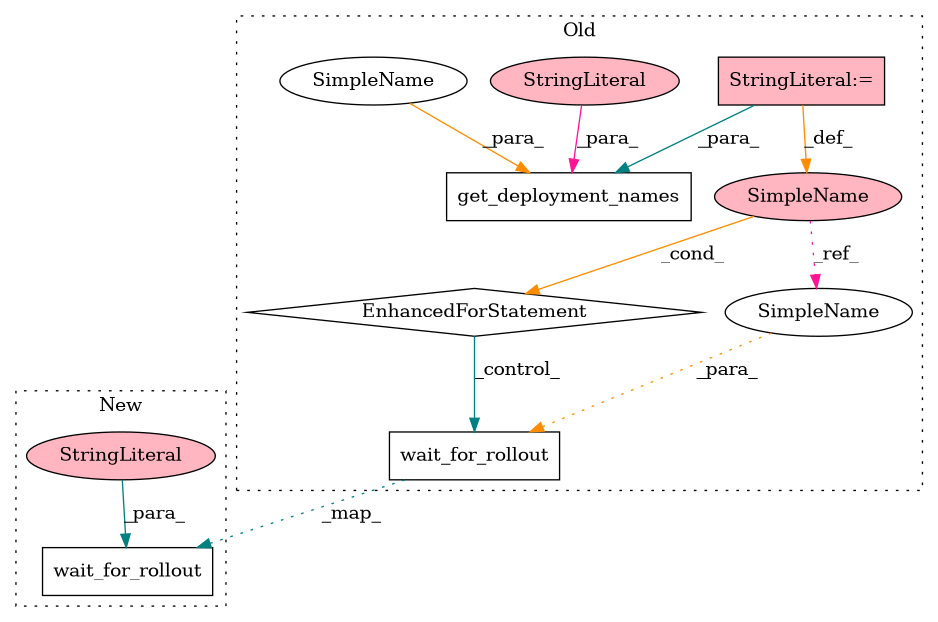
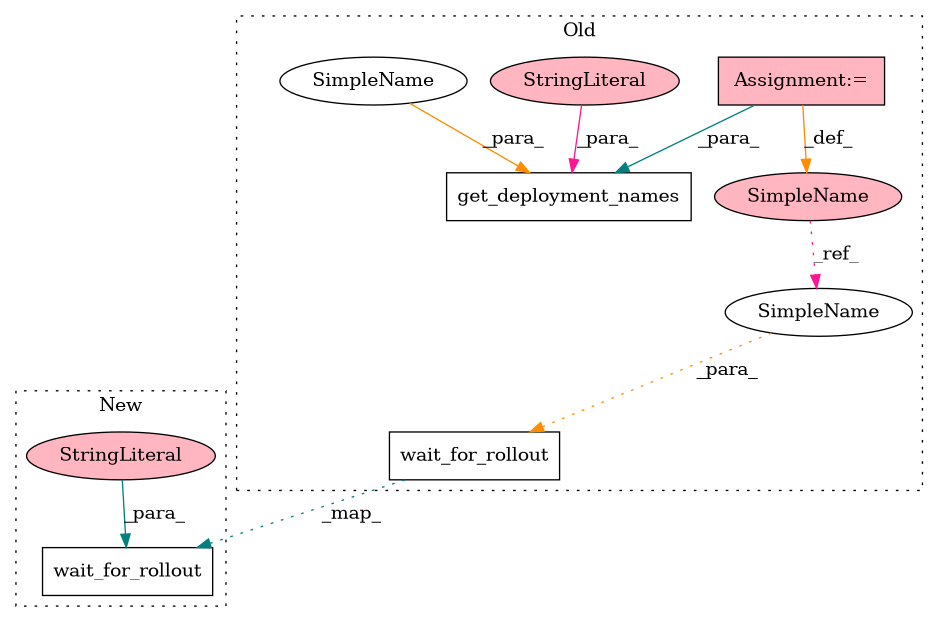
node "StringLiteral:=": label "StringLiteral:=" -> "Assignment:="
node "EnhancedForStatement": removed
